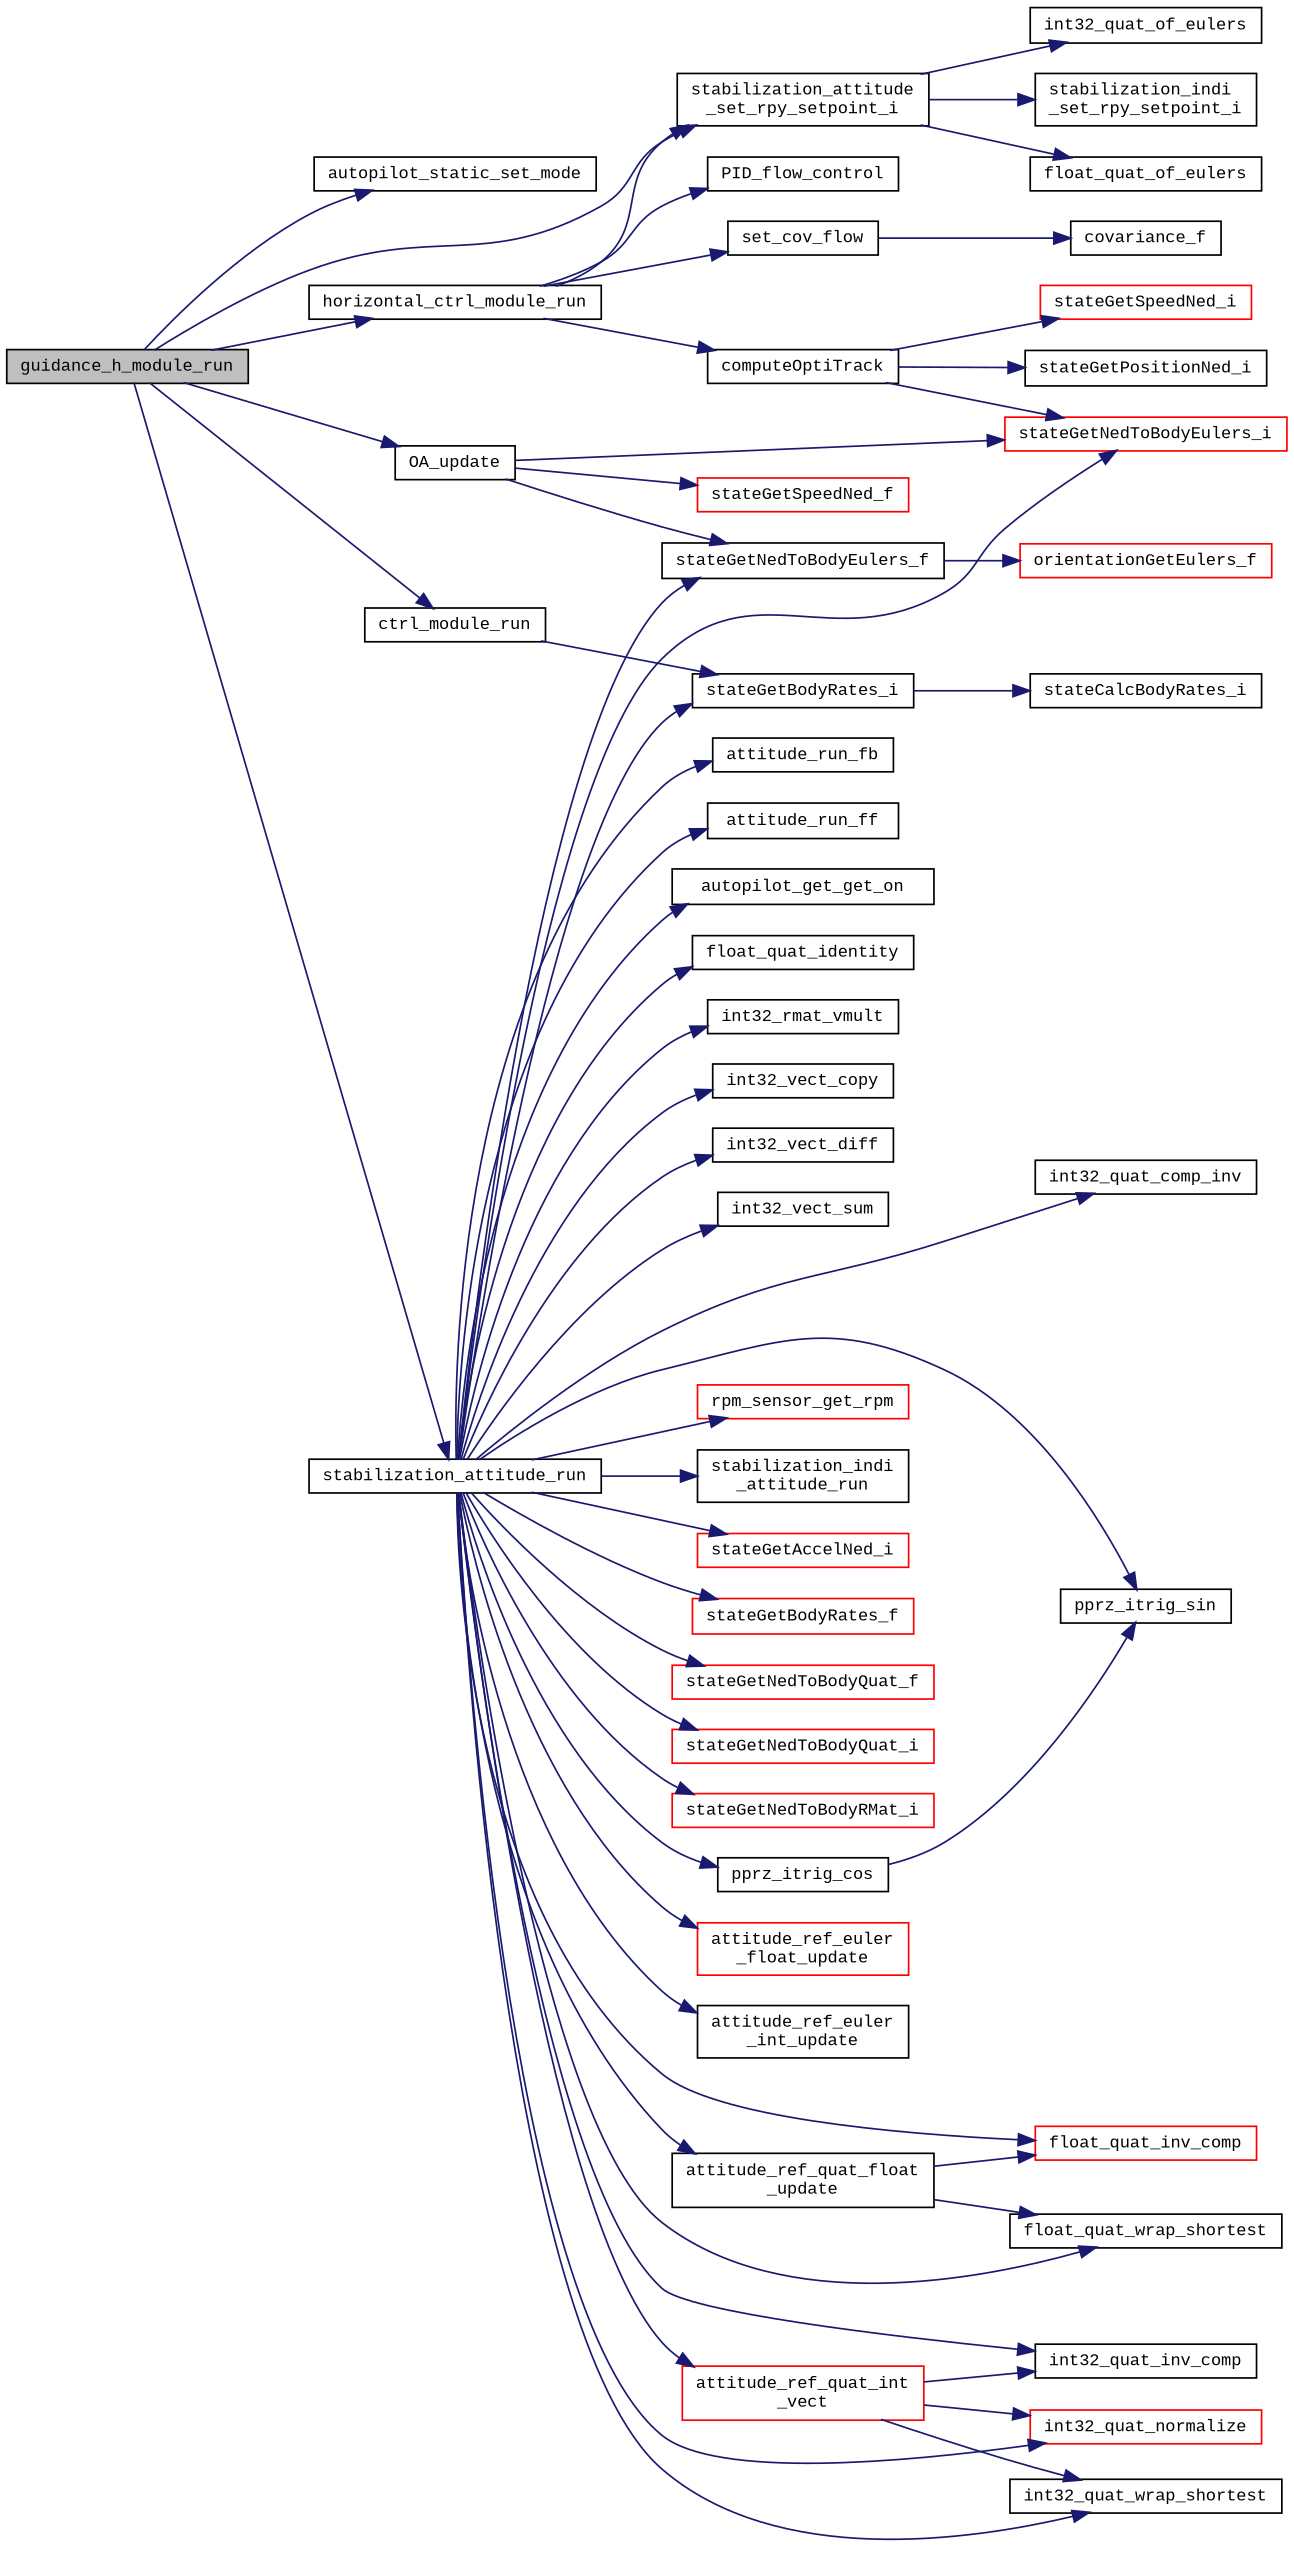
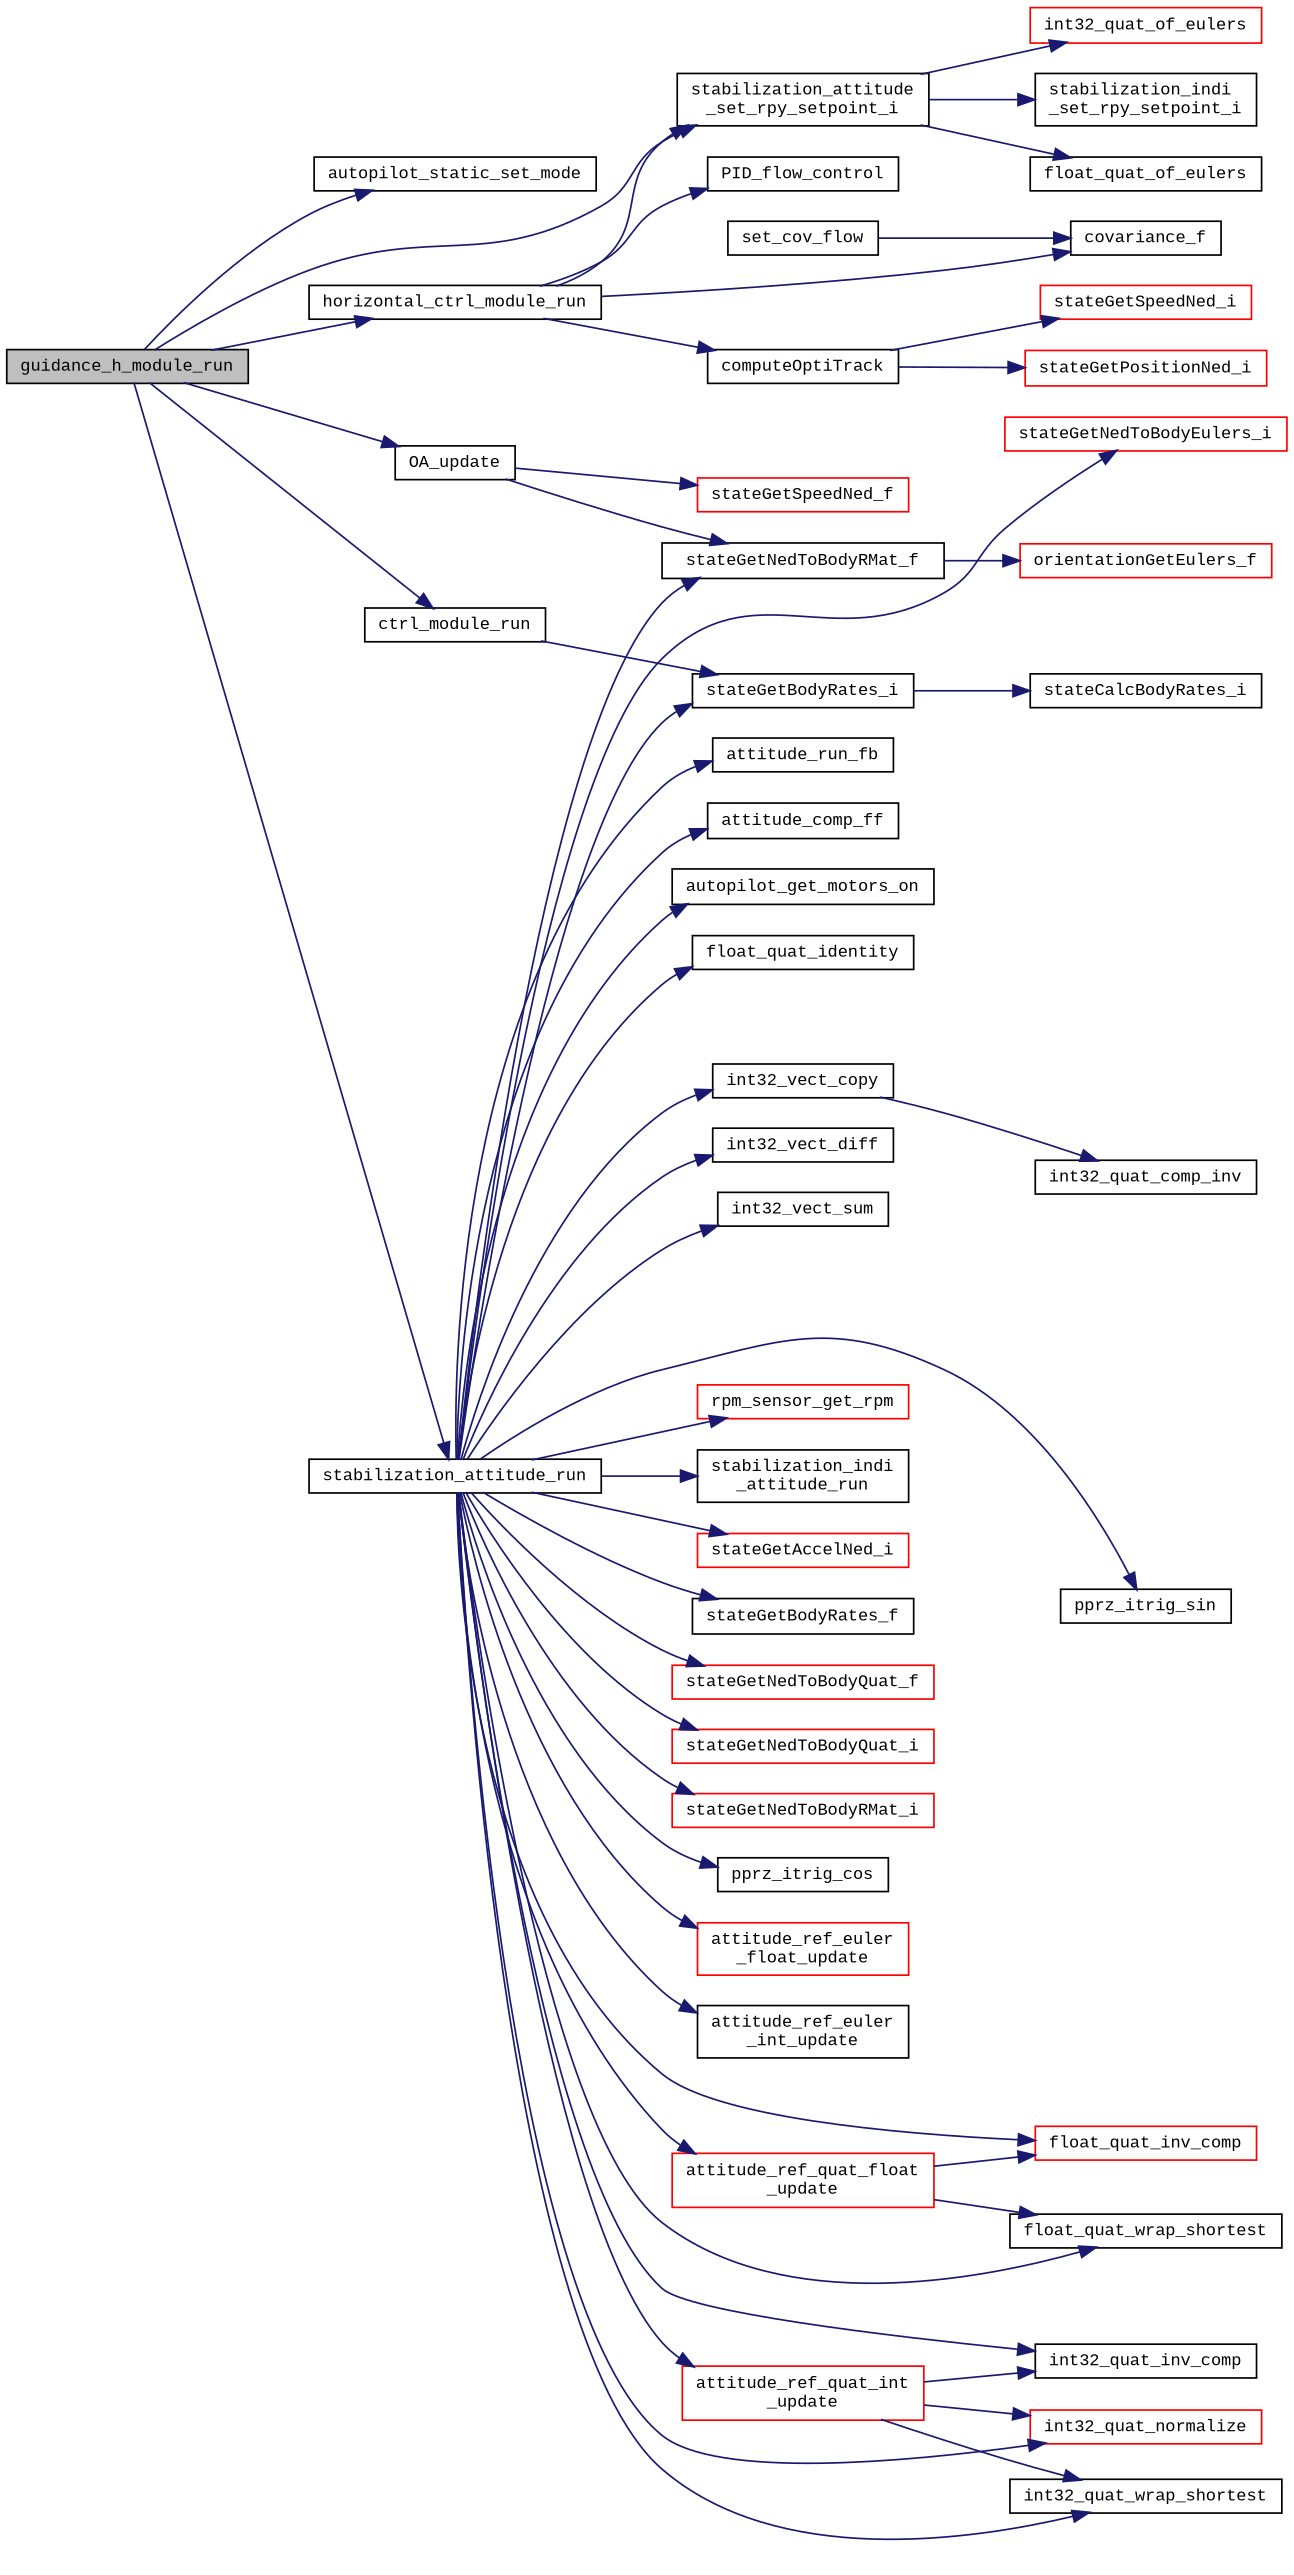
node "int32_quat_of_eulers": color black -> red
edge "horizontal_ctrl_module_run" -> "set_cov_flow": now "horizontal_ctrl_module_run" -> "covariance_f"
node "stateGetPositionNed_i": color black -> red
edge "computeOptiTrack" -> "stateGetNedToBodyEulers_i": removed
edge "OA_update" -> "stateGetNedToBodyEulers_i": removed
node "stateGetNedToBodyEulers_f": label "stateGetNedToBodyEulers_f" -> "stateGetNedToBodyRMat_f"
node "attitude_run_ff": label "attitude_run_ff" -> "attitude_comp_ff"
node "autopilot_get_get_on": label "autopilot_get_get_on" -> "autopilot_get_motors_on"
node "int32_rmat_vmult": removed
edge "stabilization_attitude_run" -> "int32_quat_comp_inv": now "int32_vect_copy" -> "int32_quat_comp_inv"
node "stateGetBodyRates_f": color red -> black
edge "pprz_itrig_cos" -> "pprz_itrig_sin": removed
node "attitude_ref_quat_float _update": color black -> red
node "attitude_ref_quat_int _vect": label "attitude_ref_quat_int _vect" -> "attitude_ref_quat_int _update"
